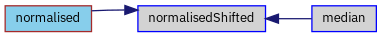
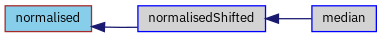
edge "normalised" -> "normalisedShifted": reversed
